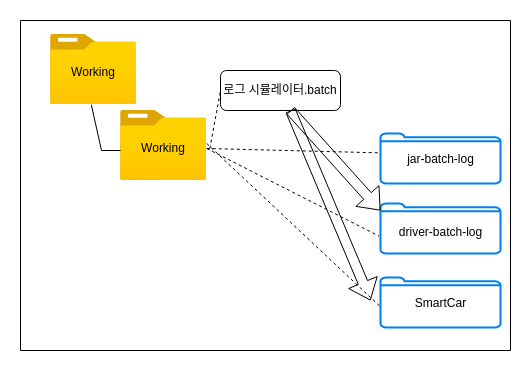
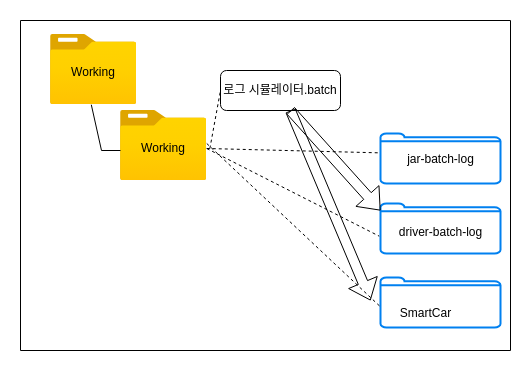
node "SmartCar": moved (441, 304) -> (426, 314)
